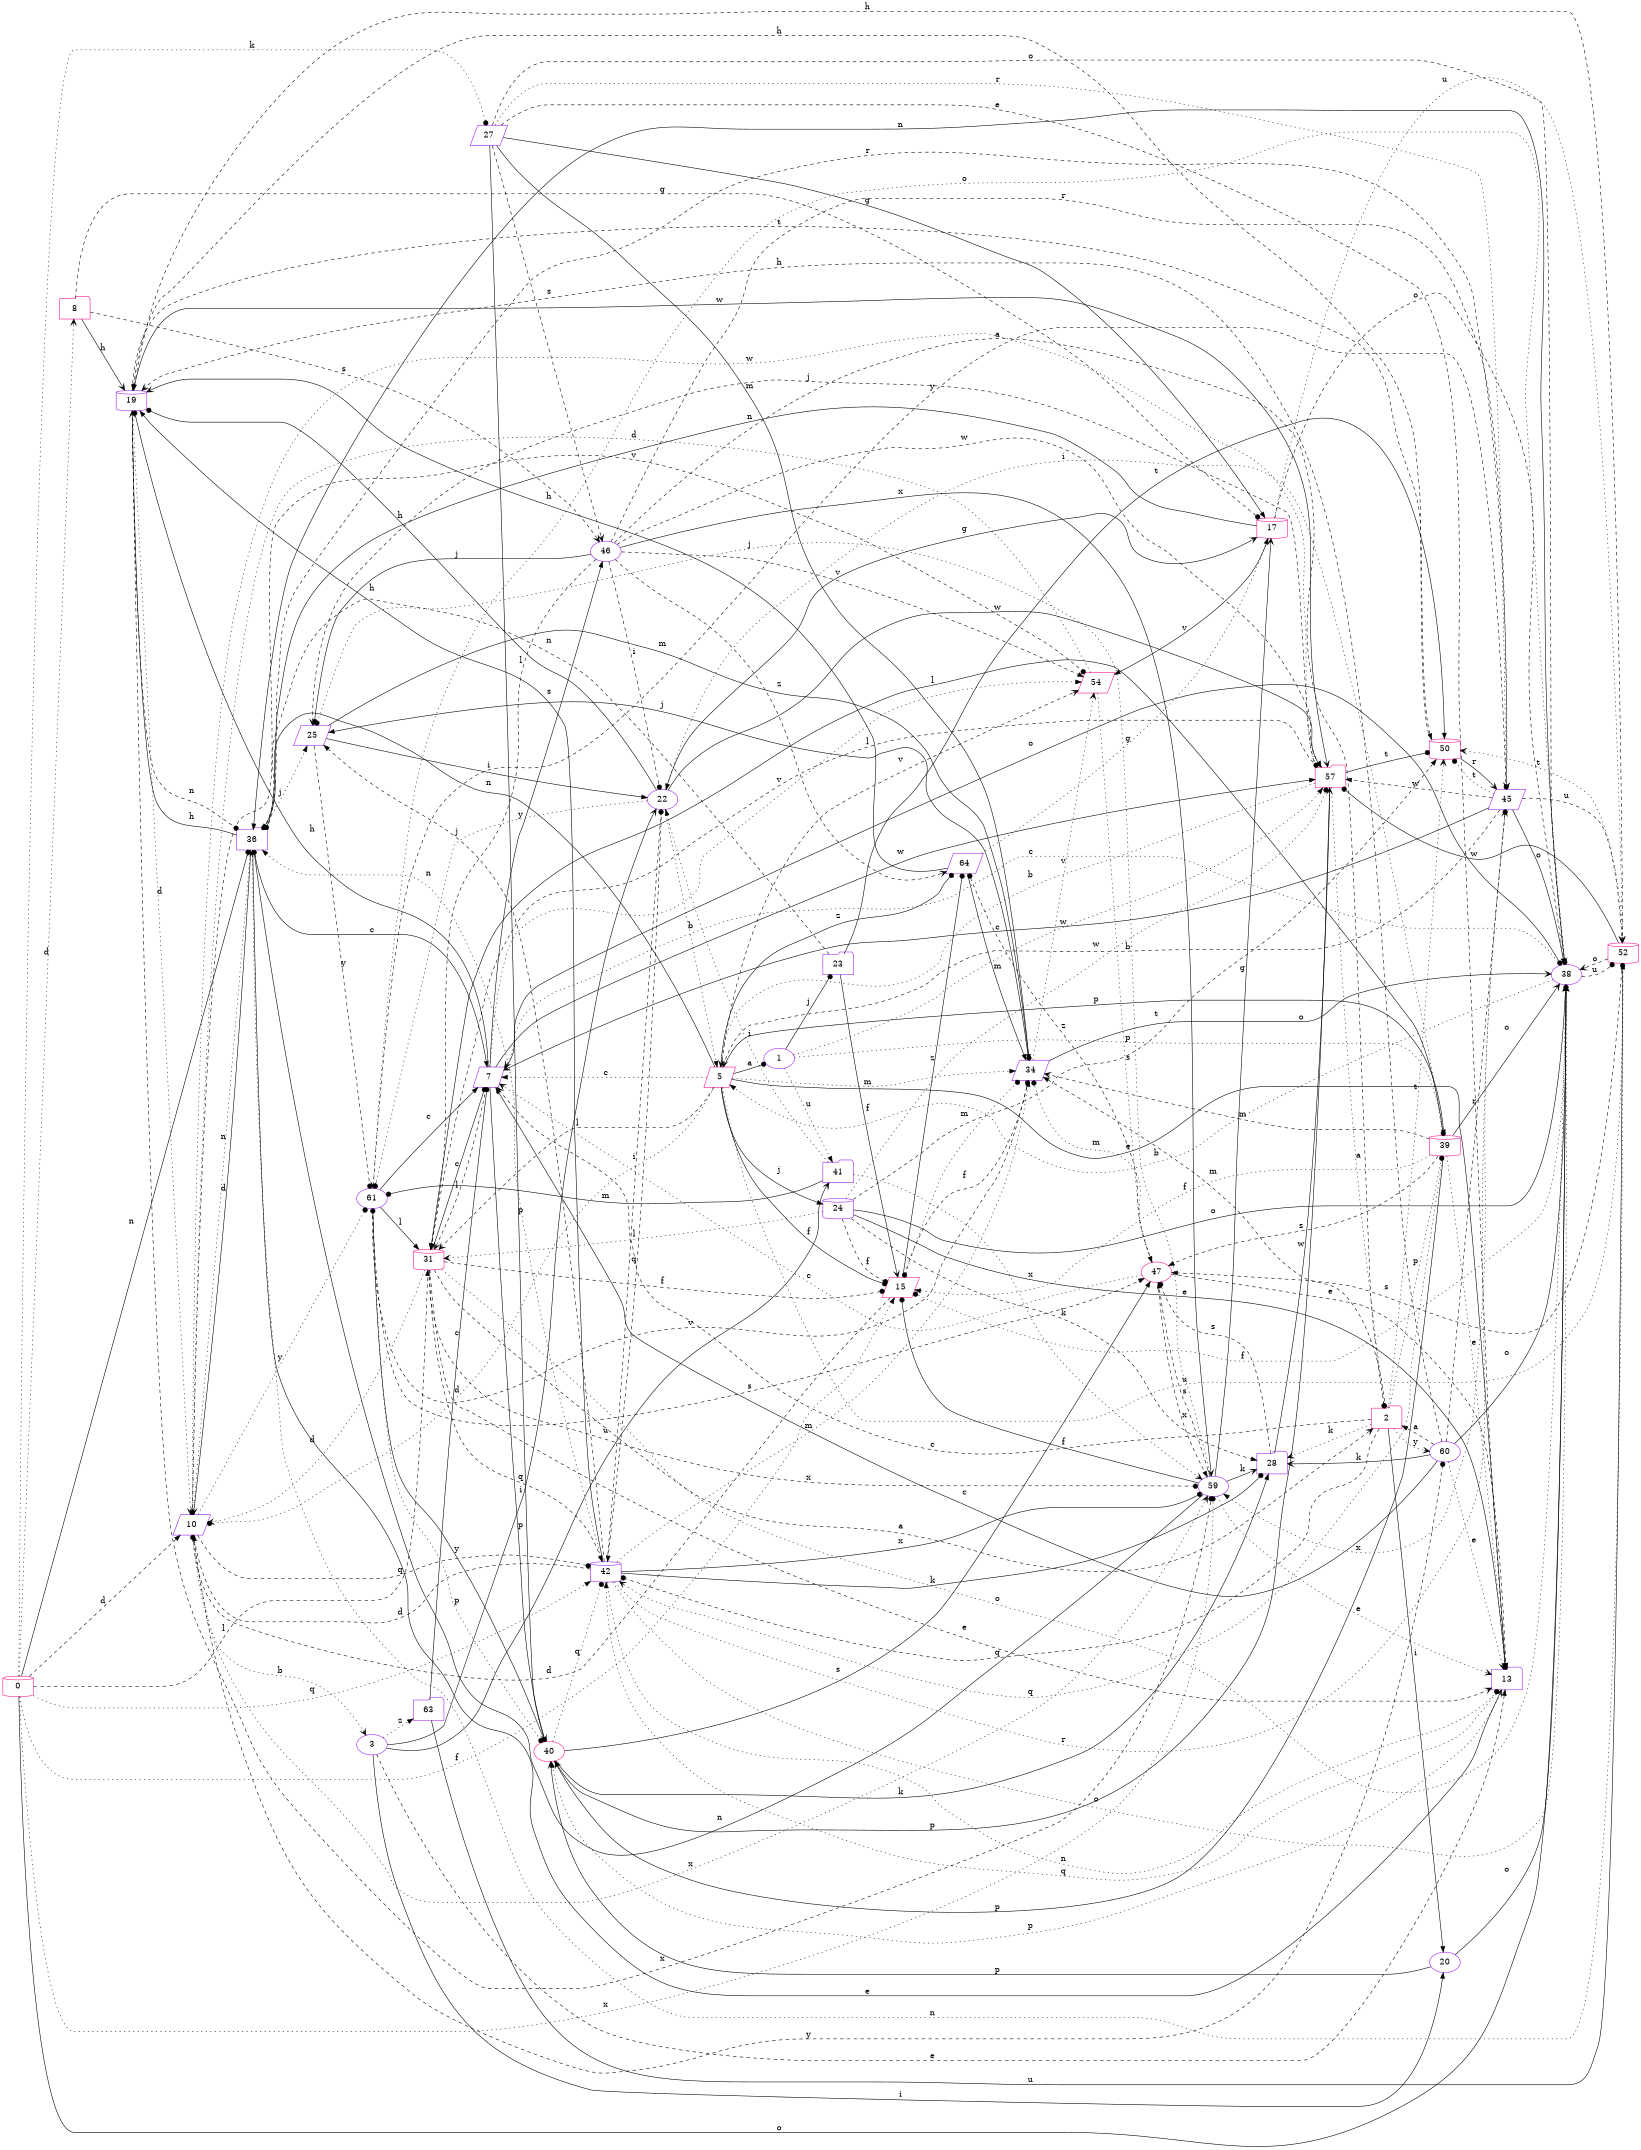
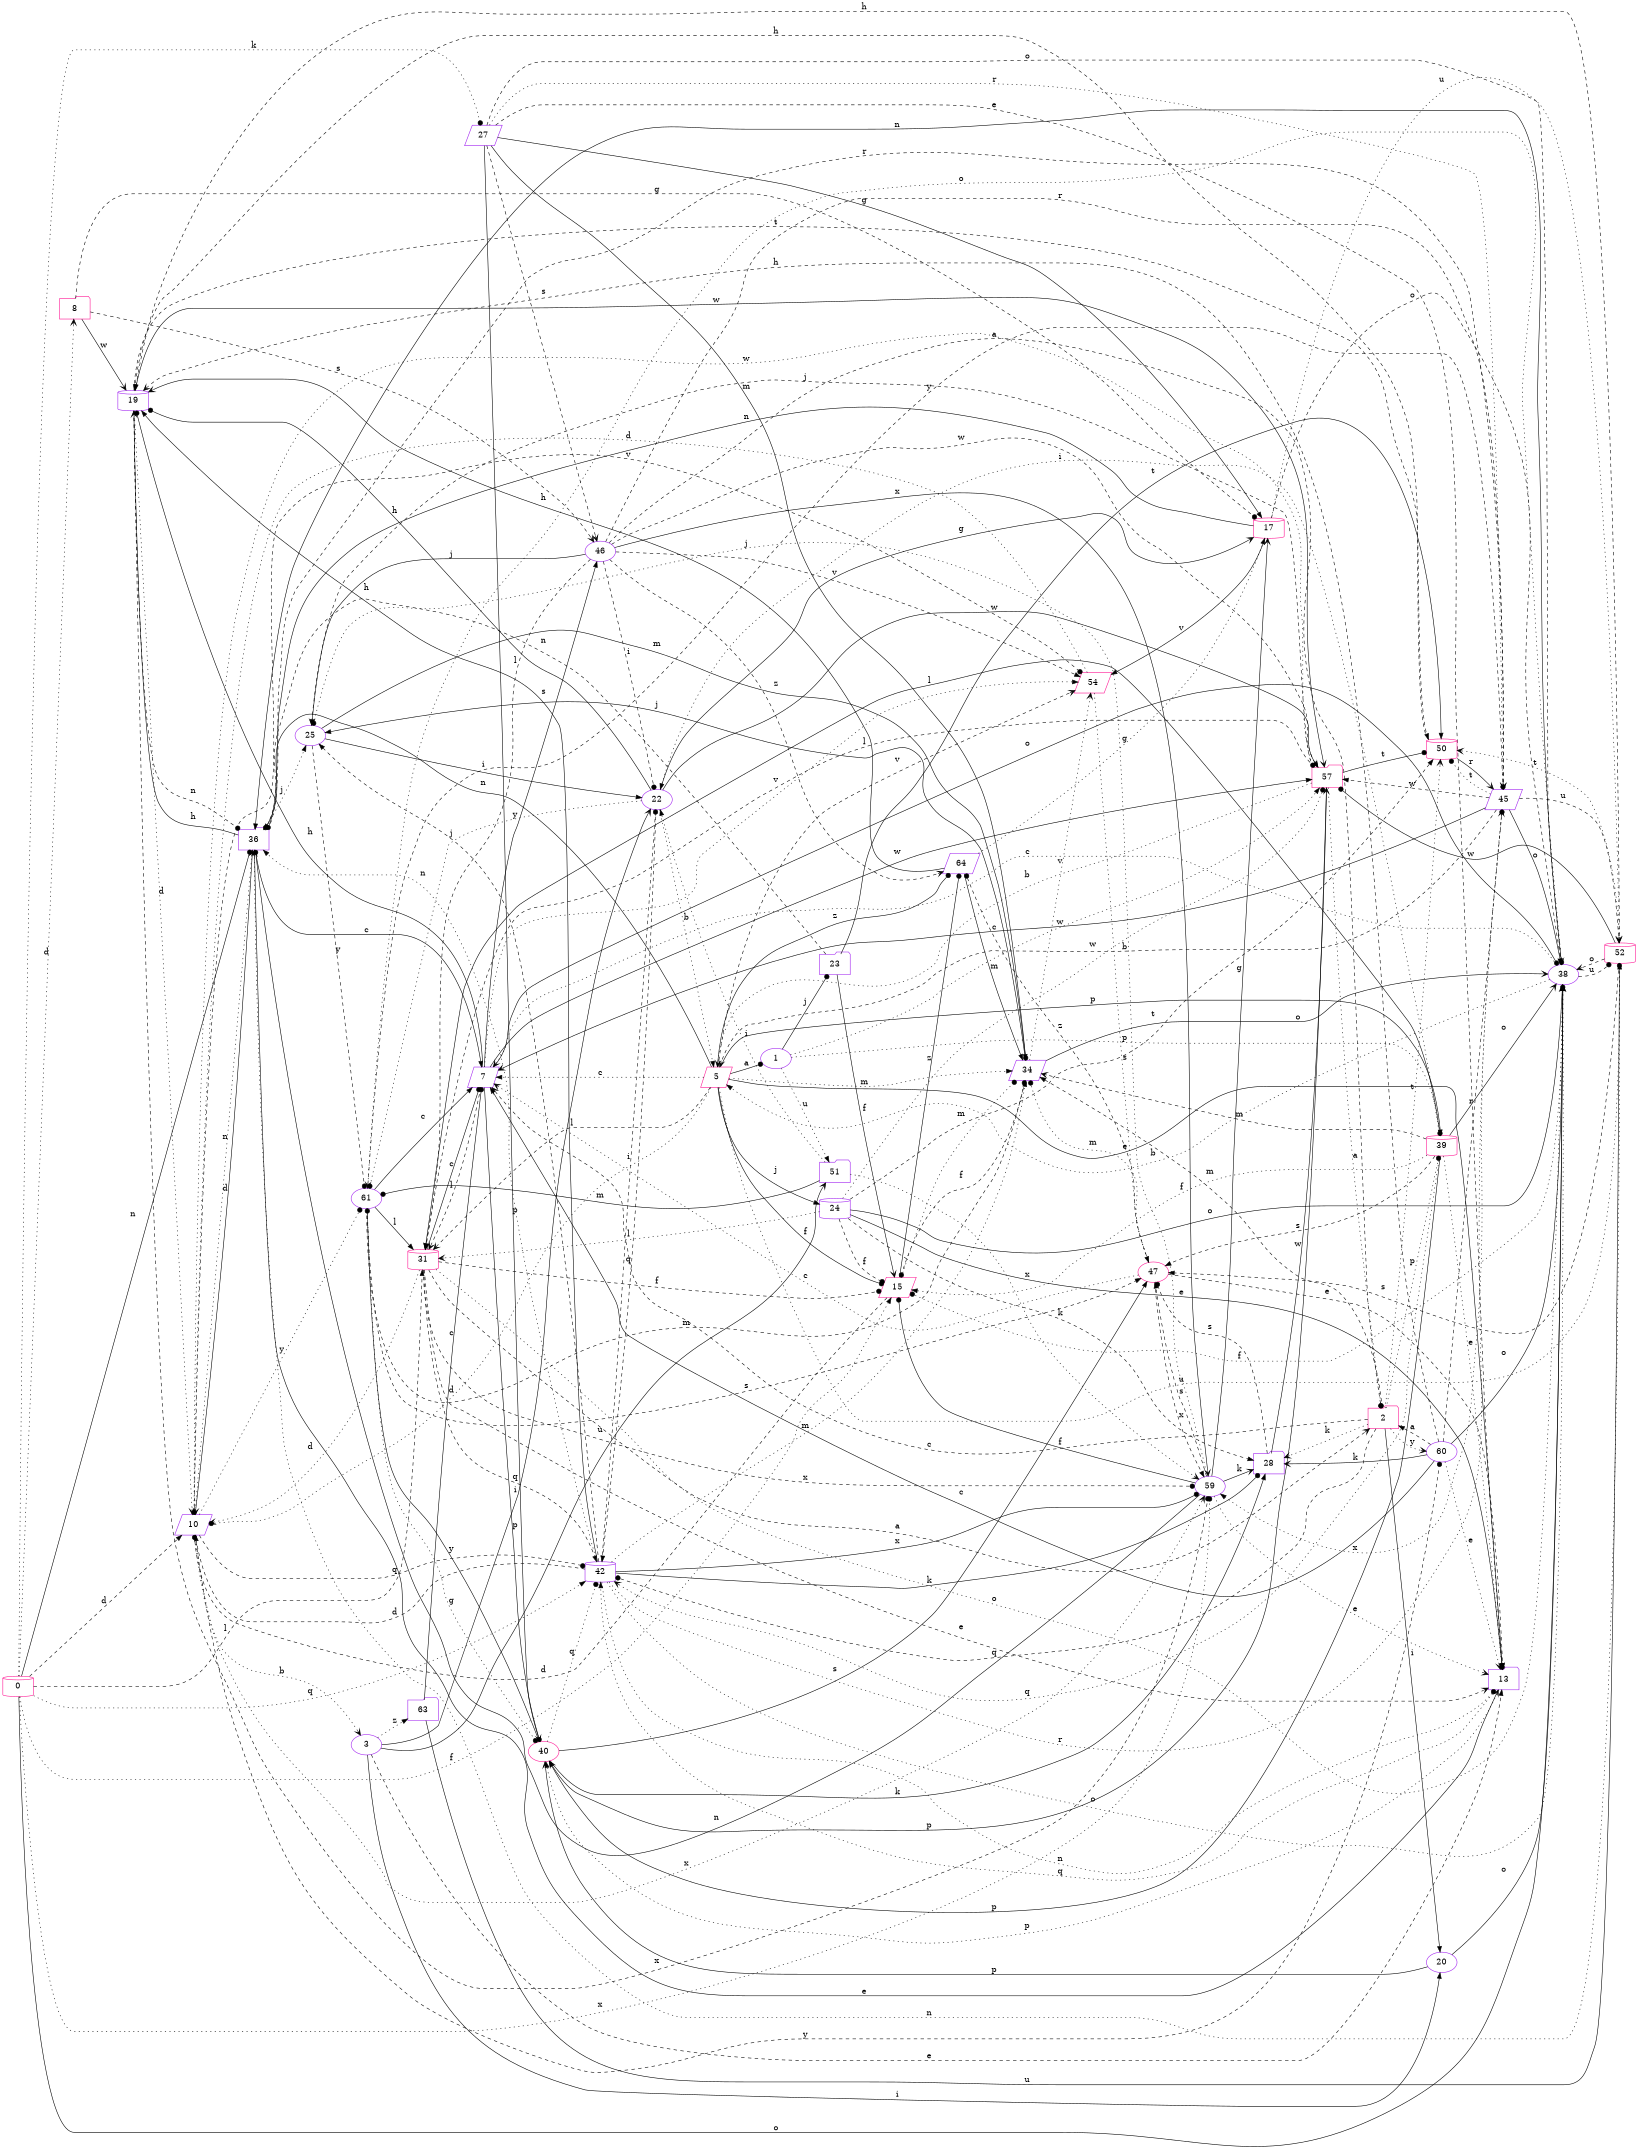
edge "8" -> "19": label "h" -> "w"
node "25": shape parallelogram -> ellipse
node "41": label "41" -> "51"
edge "61" -> "34": label "v" -> "m"
edge "61" -> "40": label "p" -> "g"
